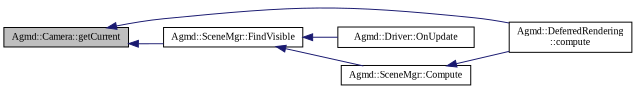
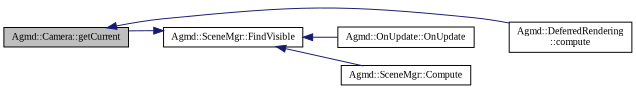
node "Agmd::Driver::OnUpdate": label "Agmd::Driver::OnUpdate" -> "Agmd::OnUpdate::OnUpdate"
edge "Agmd::SceneMgr::FindVisible" -> "Agmd::Camera::getCurrent": reversed
edge "Agmd::DeferredRendering ::compute" -> "Agmd::SceneMgr::Compute": removed
